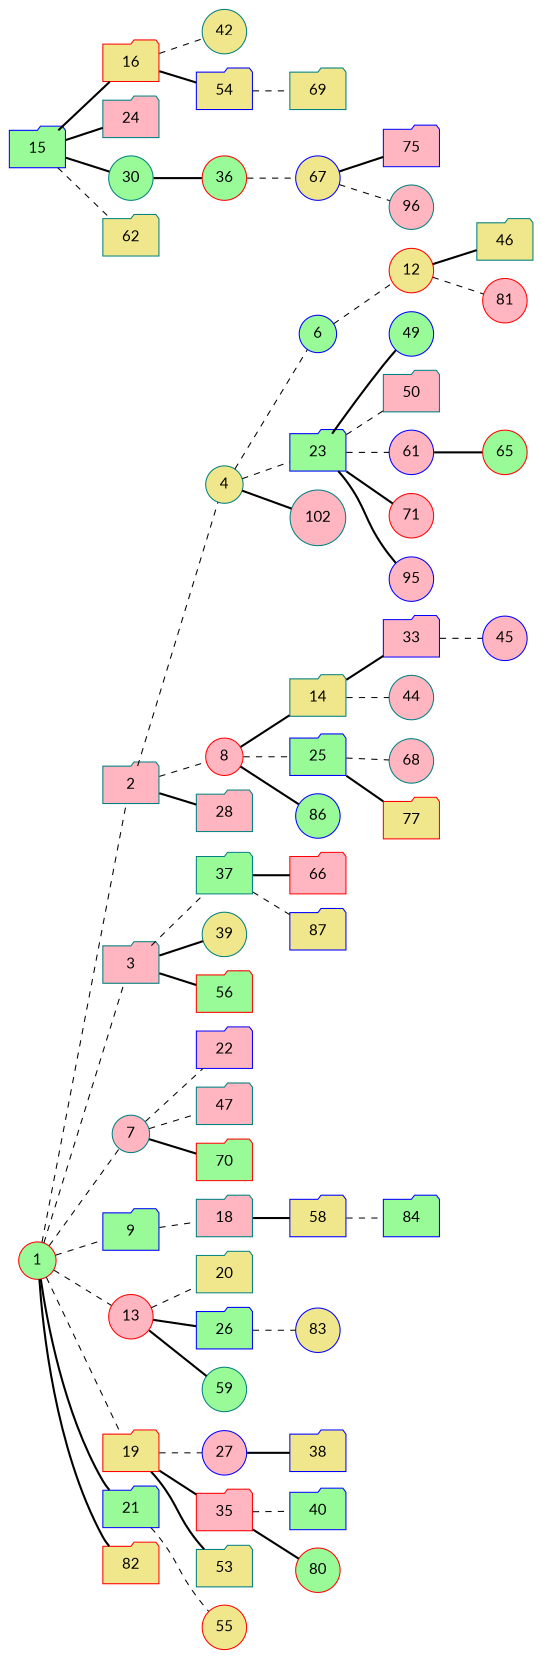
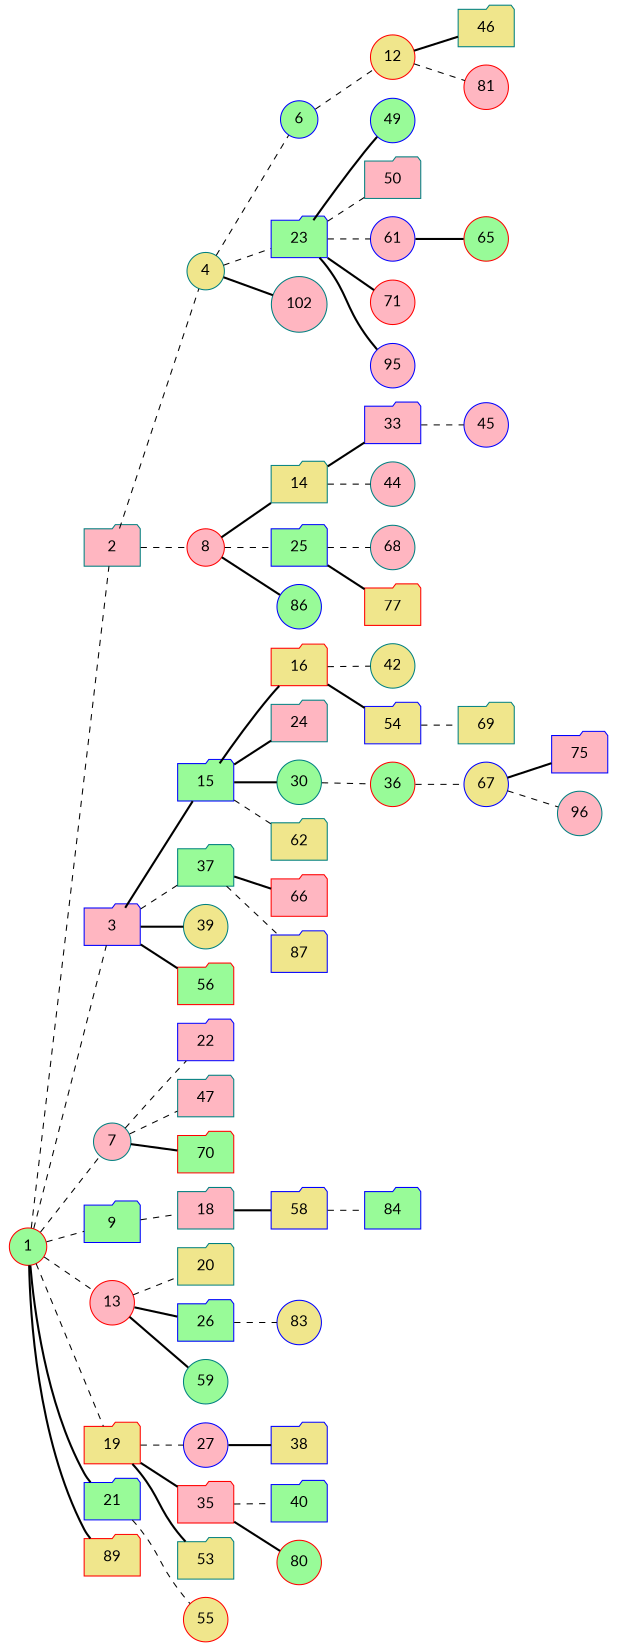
edge "30" -- "36": style bold -> dashed
node "28": removed
edge "15" -- "3": added
node "3": color teal -> blue
node "82": label "82" -> "89"
